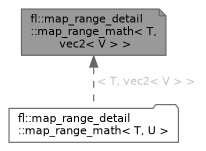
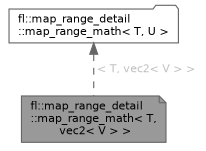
edge "fl::map_range_detail ::map_range_math< T, U >" -> "fl::map_range_detail ::map_range_math< T, vec2< V > >": reversed
